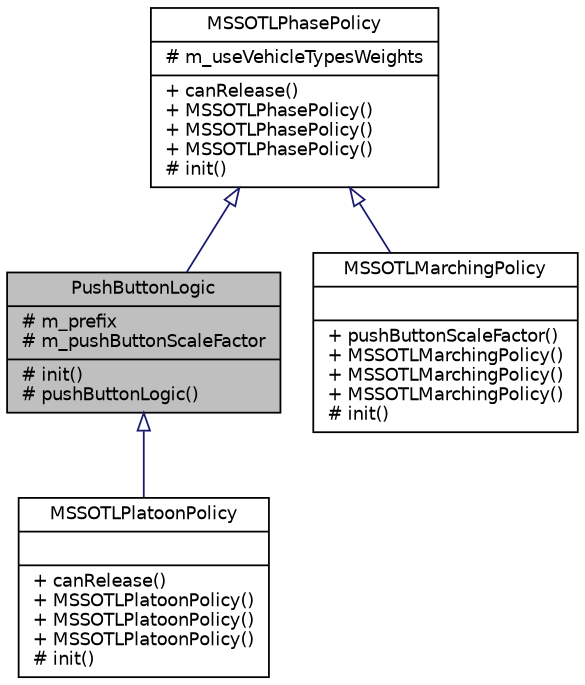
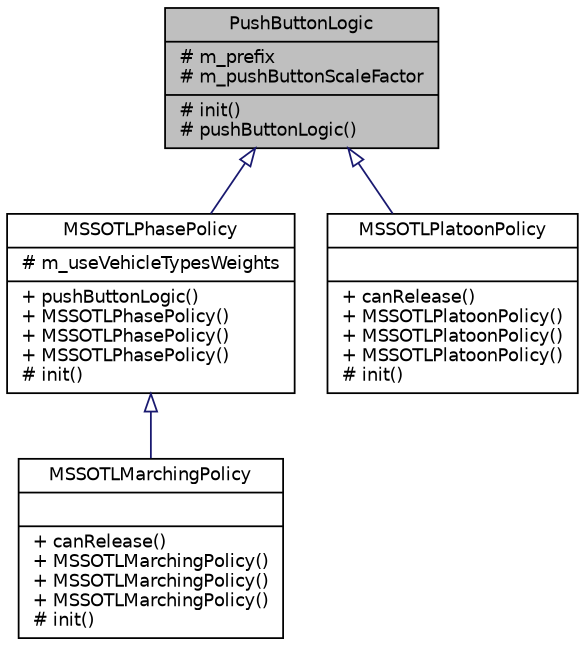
node "MSSOTLPhasePolicy": text "+ canRelease()" -> "+ pushButtonLogic()"
edge "PushButtonLogic" -> "MSSOTLPhasePolicy": reversed
node "MSSOTLMarchingPolicy": text "+ pushButtonScaleFactor()" -> "+ canRelease()"
